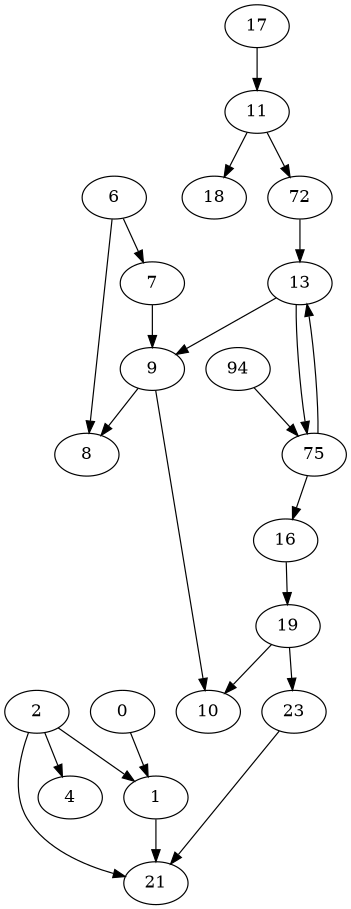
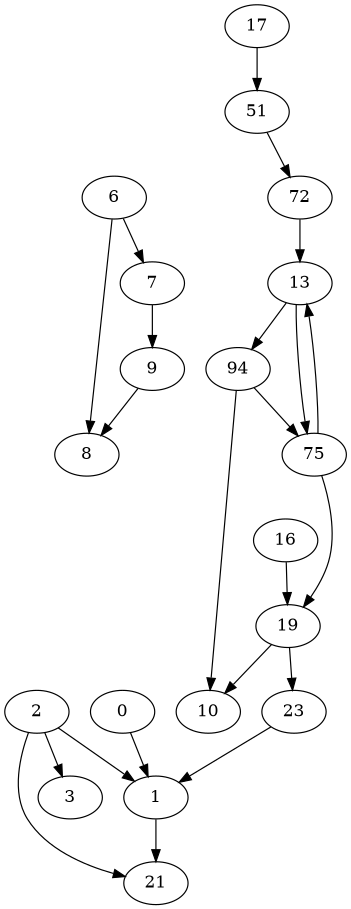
node "11": label "11" -> "51"
node "18": removed
edge "13" -> "9": now "13" -> "94"
edge "75" -> "16": now "75" -> "19"
edge "9" -> "10": now "94" -> "10"
edge "23" -> "21": now "23" -> "1"
node "4": label "4" -> "3"
